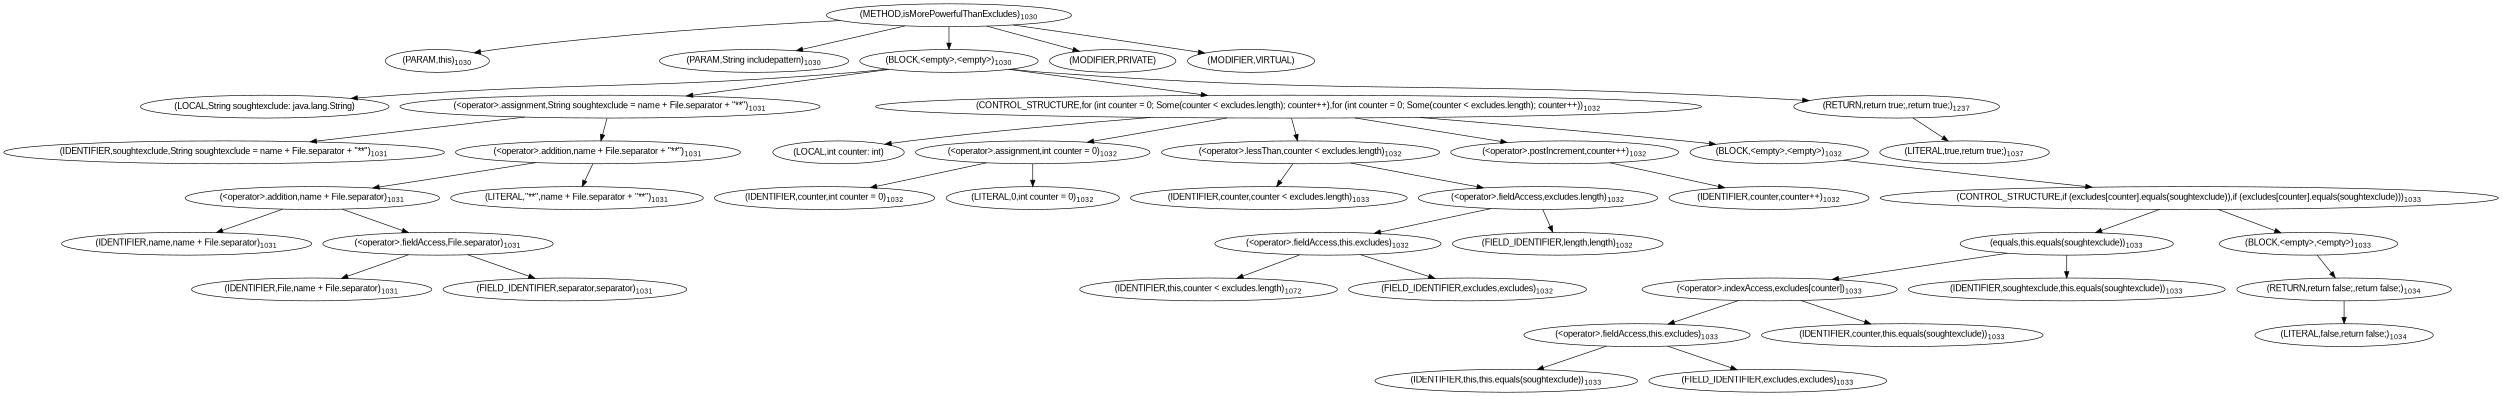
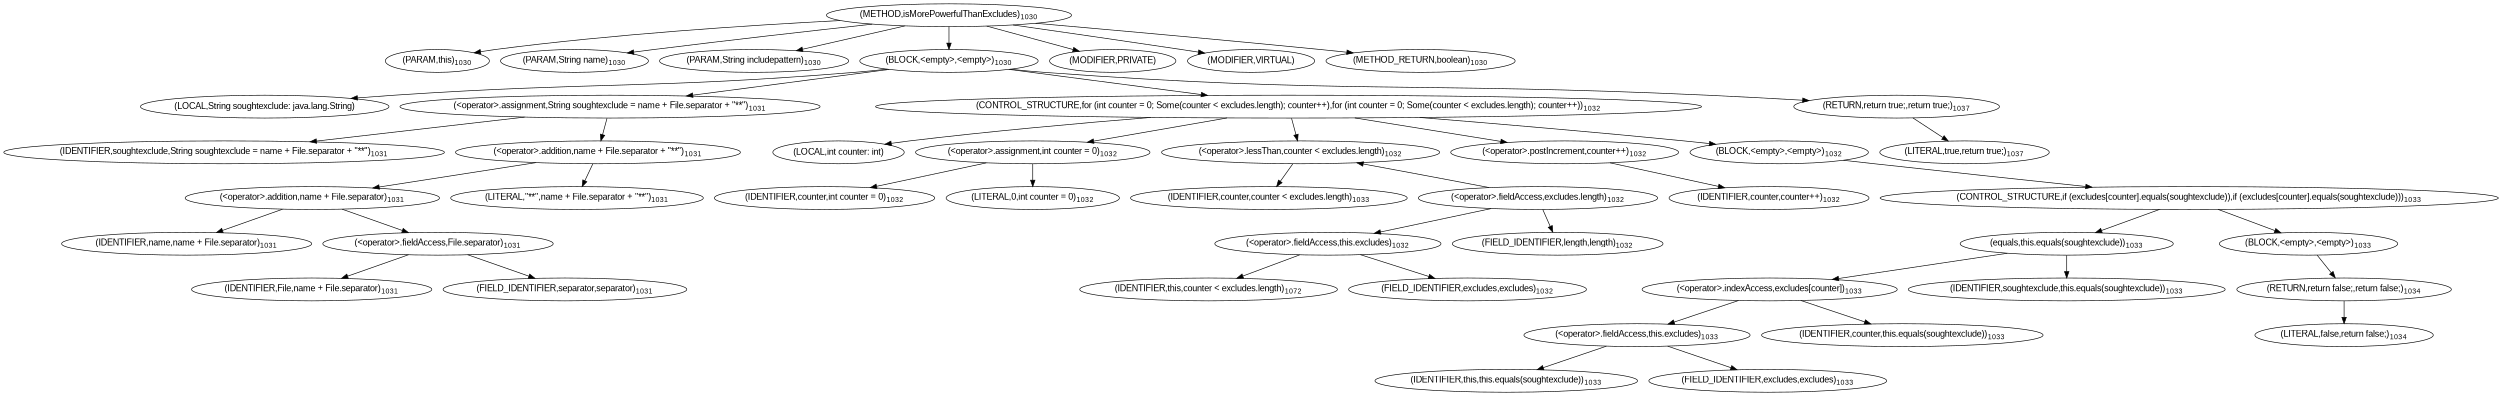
node "(PARAM,String name)": added
node "(METHOD_RETURN,boolean)": added
node "(RETURN,return true;,return true;)": text "1237" -> "1037"
edge "(<operator>.lessThan,counter < excludes.length)" -> "(<operator>.fieldAccess,excludes.length)": reversed
